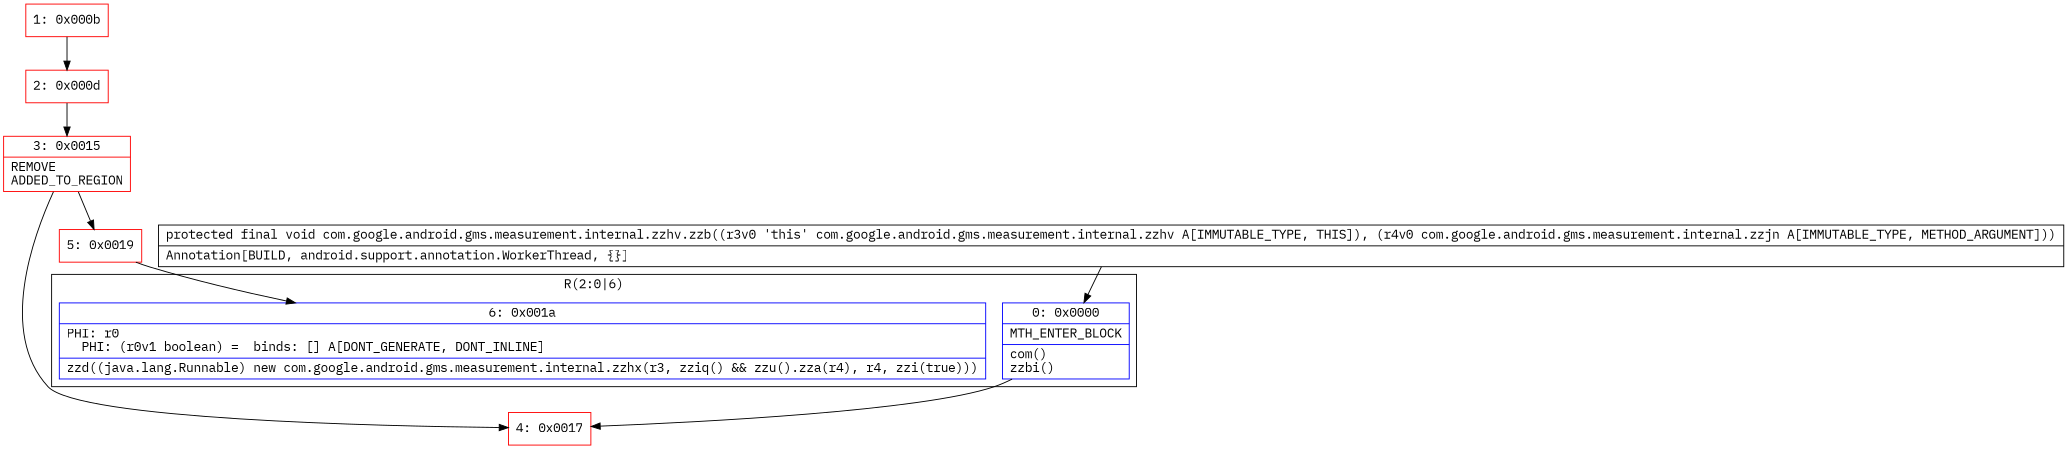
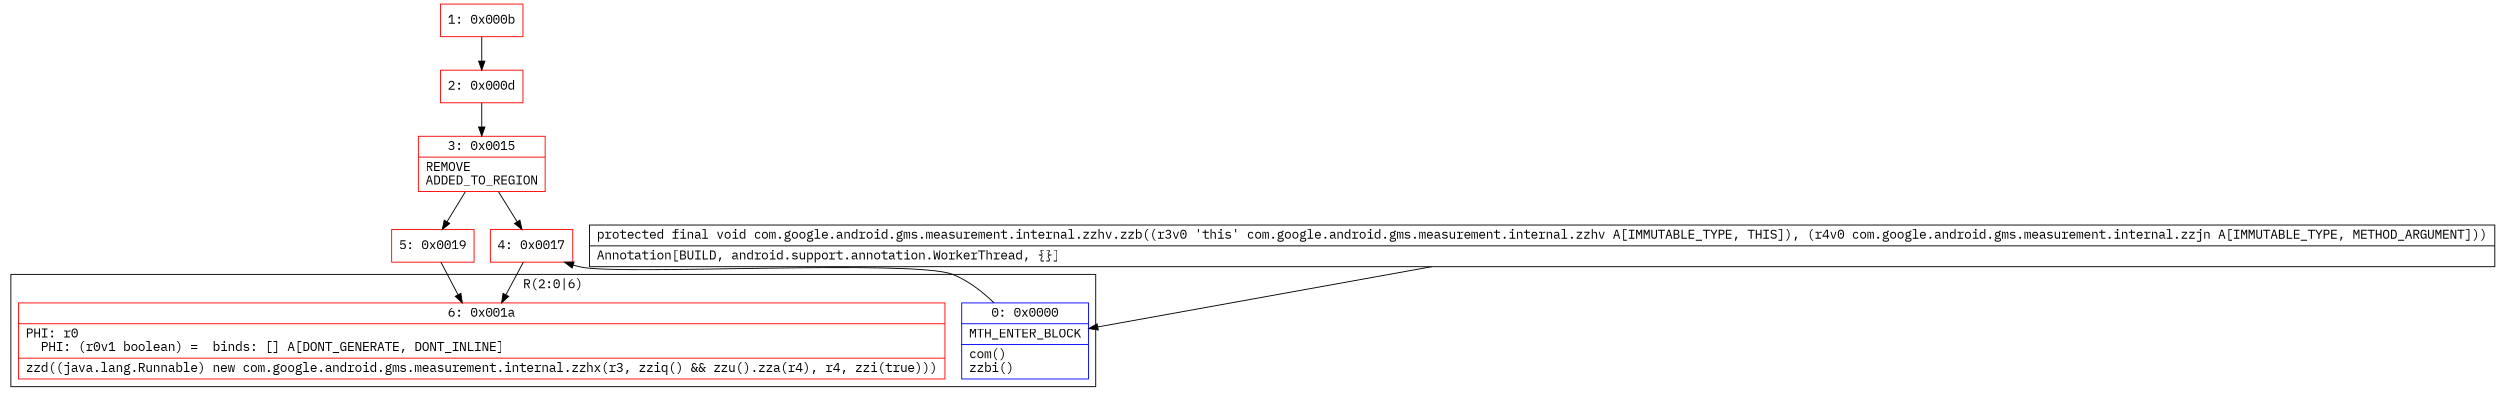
edge "4: 0x0017" -> "6: 0x001a": added
node "6: 0x001a": color blue -> red
